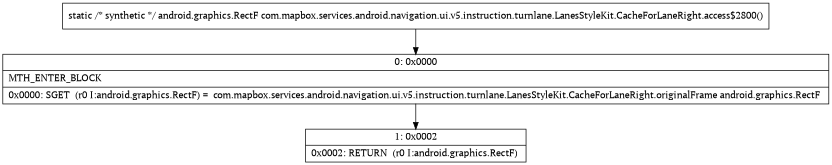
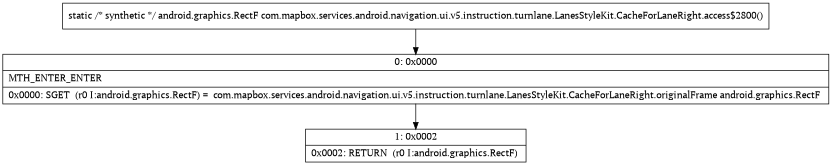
node "0: 0x0000": text "MTH_ENTER_BLOCK" -> "MTH_ENTER_ENTER"
